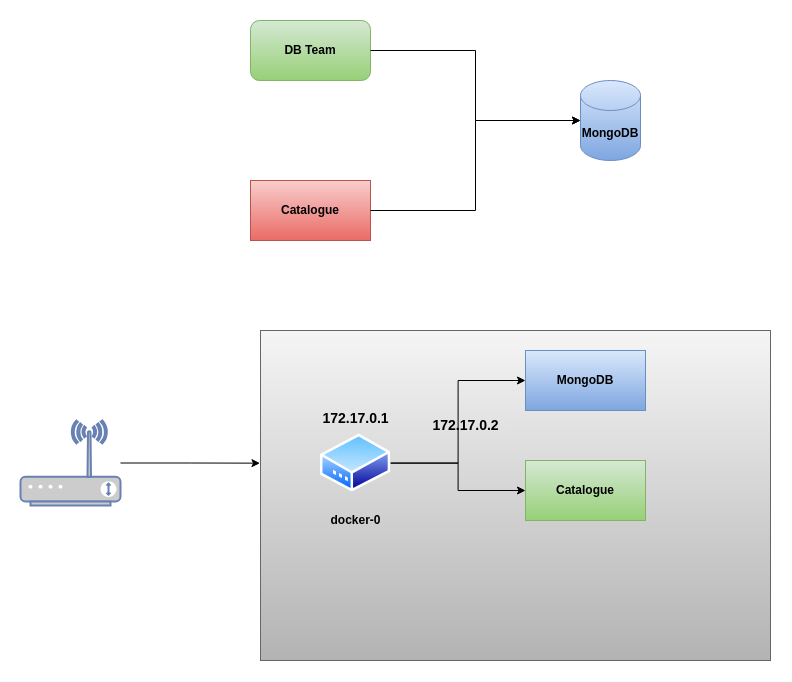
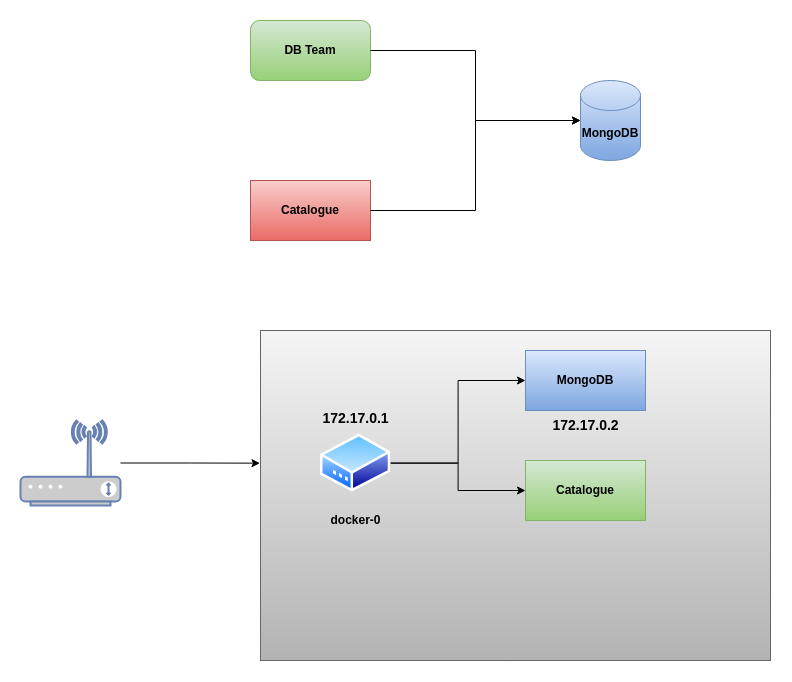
node "172.17.0.2": moved (466, 426) -> (586, 426)
